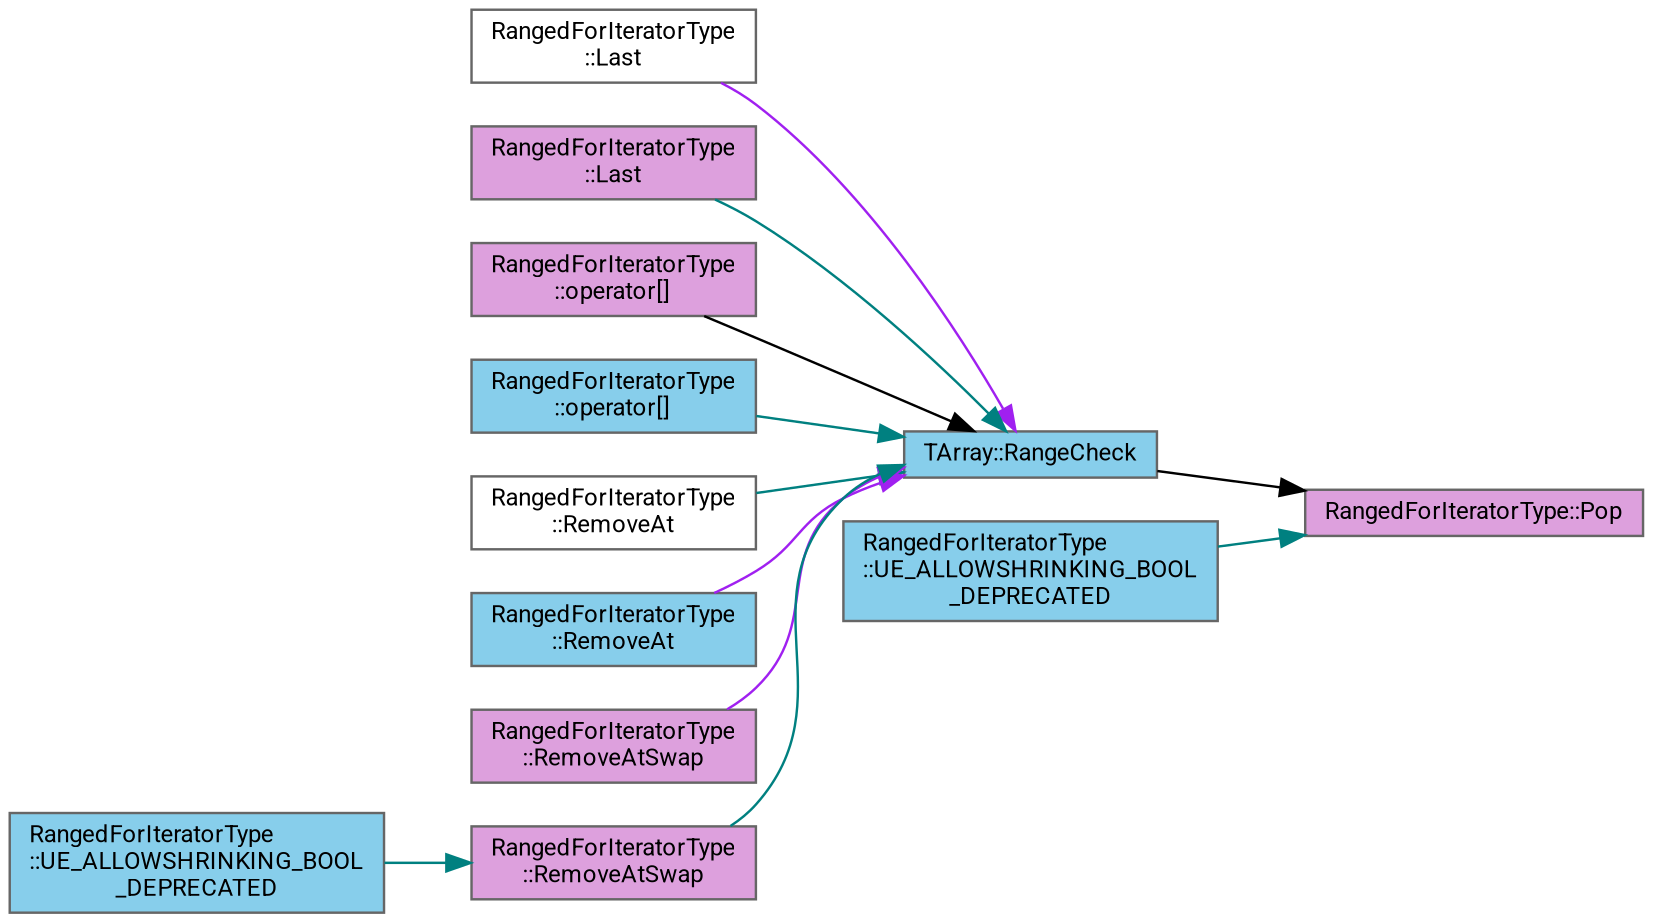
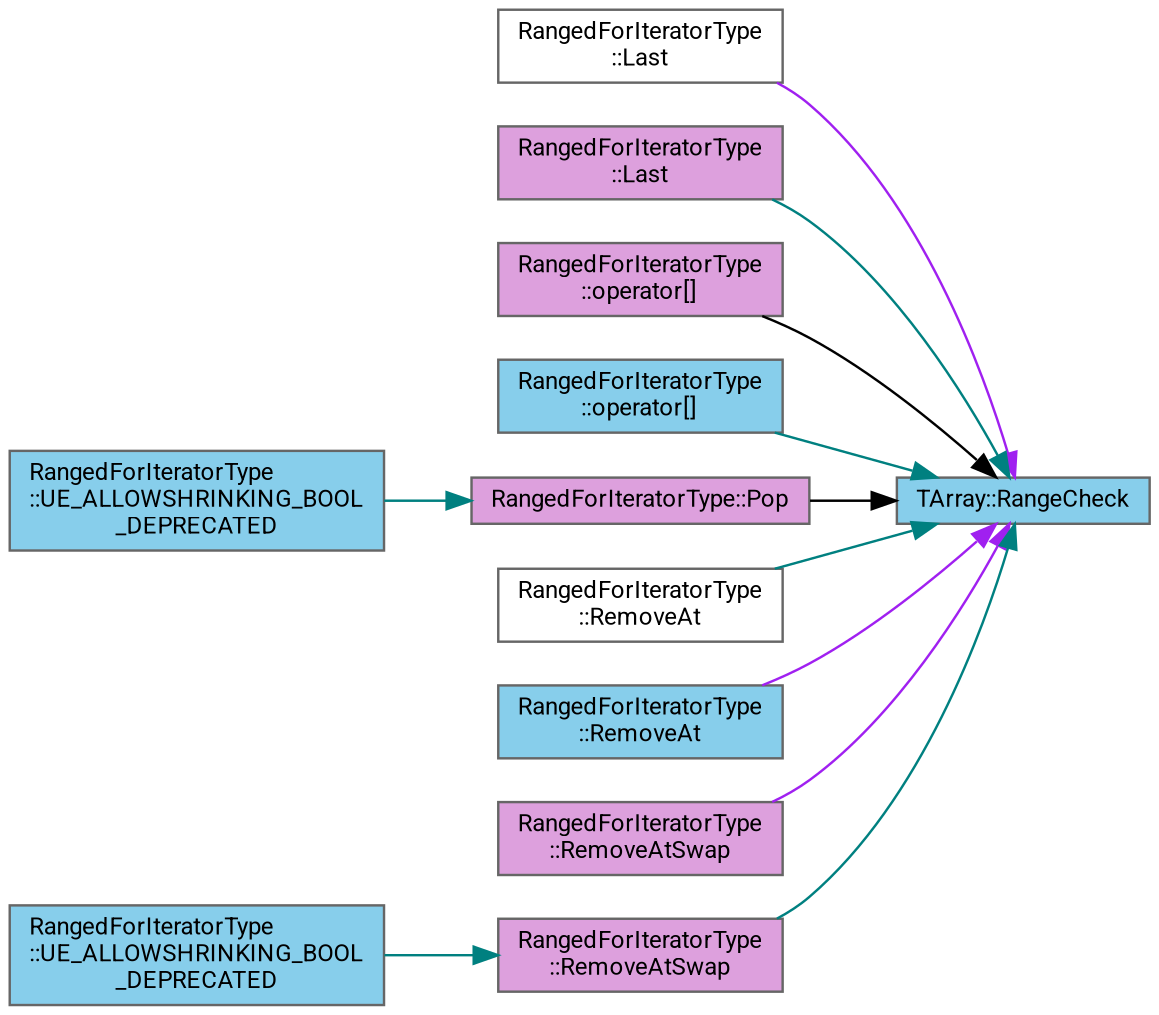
edge "TArray::RangeCheck" -> "RangedForIteratorType::Pop": reversed
